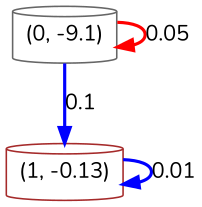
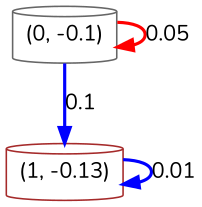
node "(0, -9.1)": label "(0, -9.1)" -> "(0, -0.1)"
